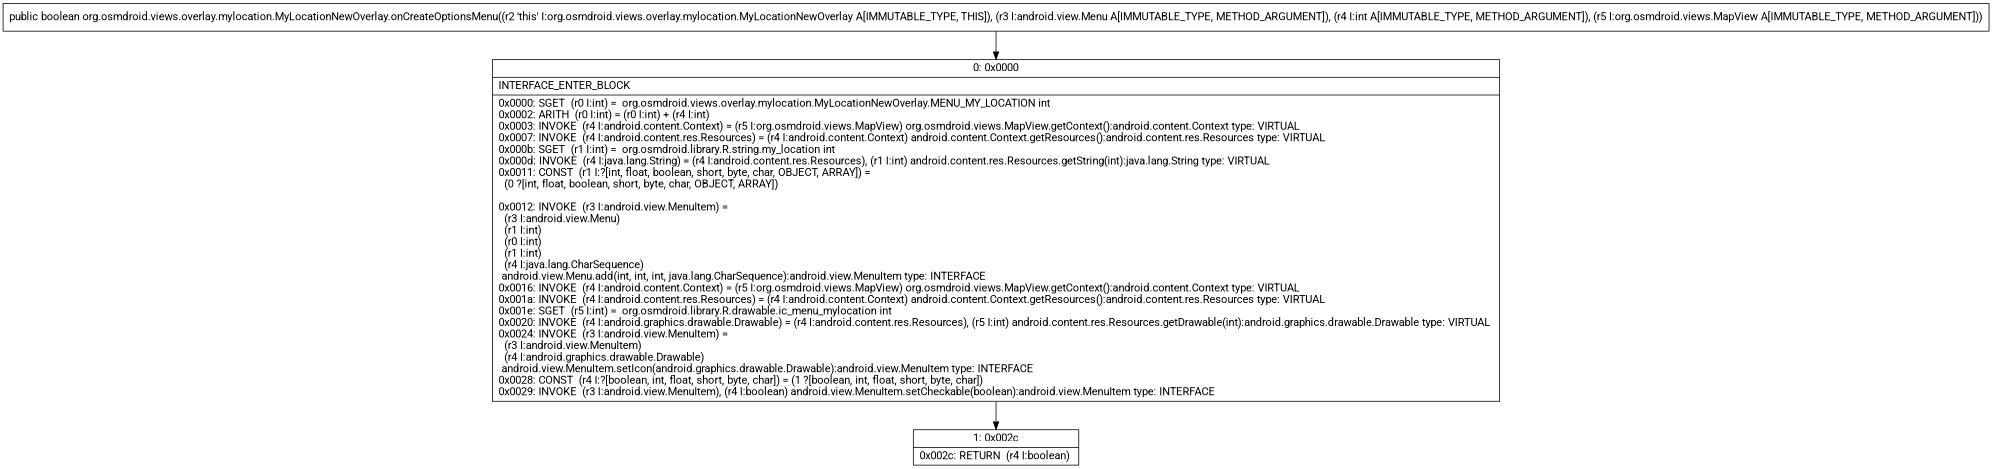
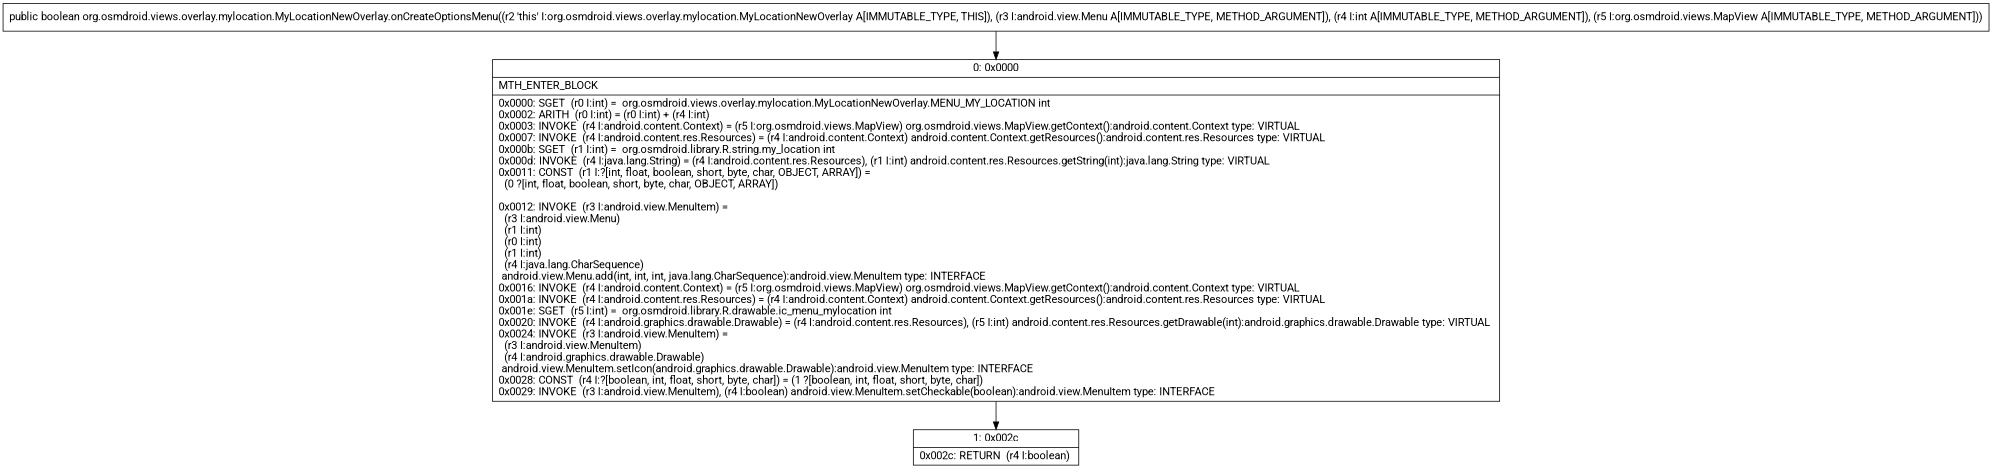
node "0: 0x0000": text "INTERFACE_ENTER_BLOCK" -> "MTH_ENTER_BLOCK"
